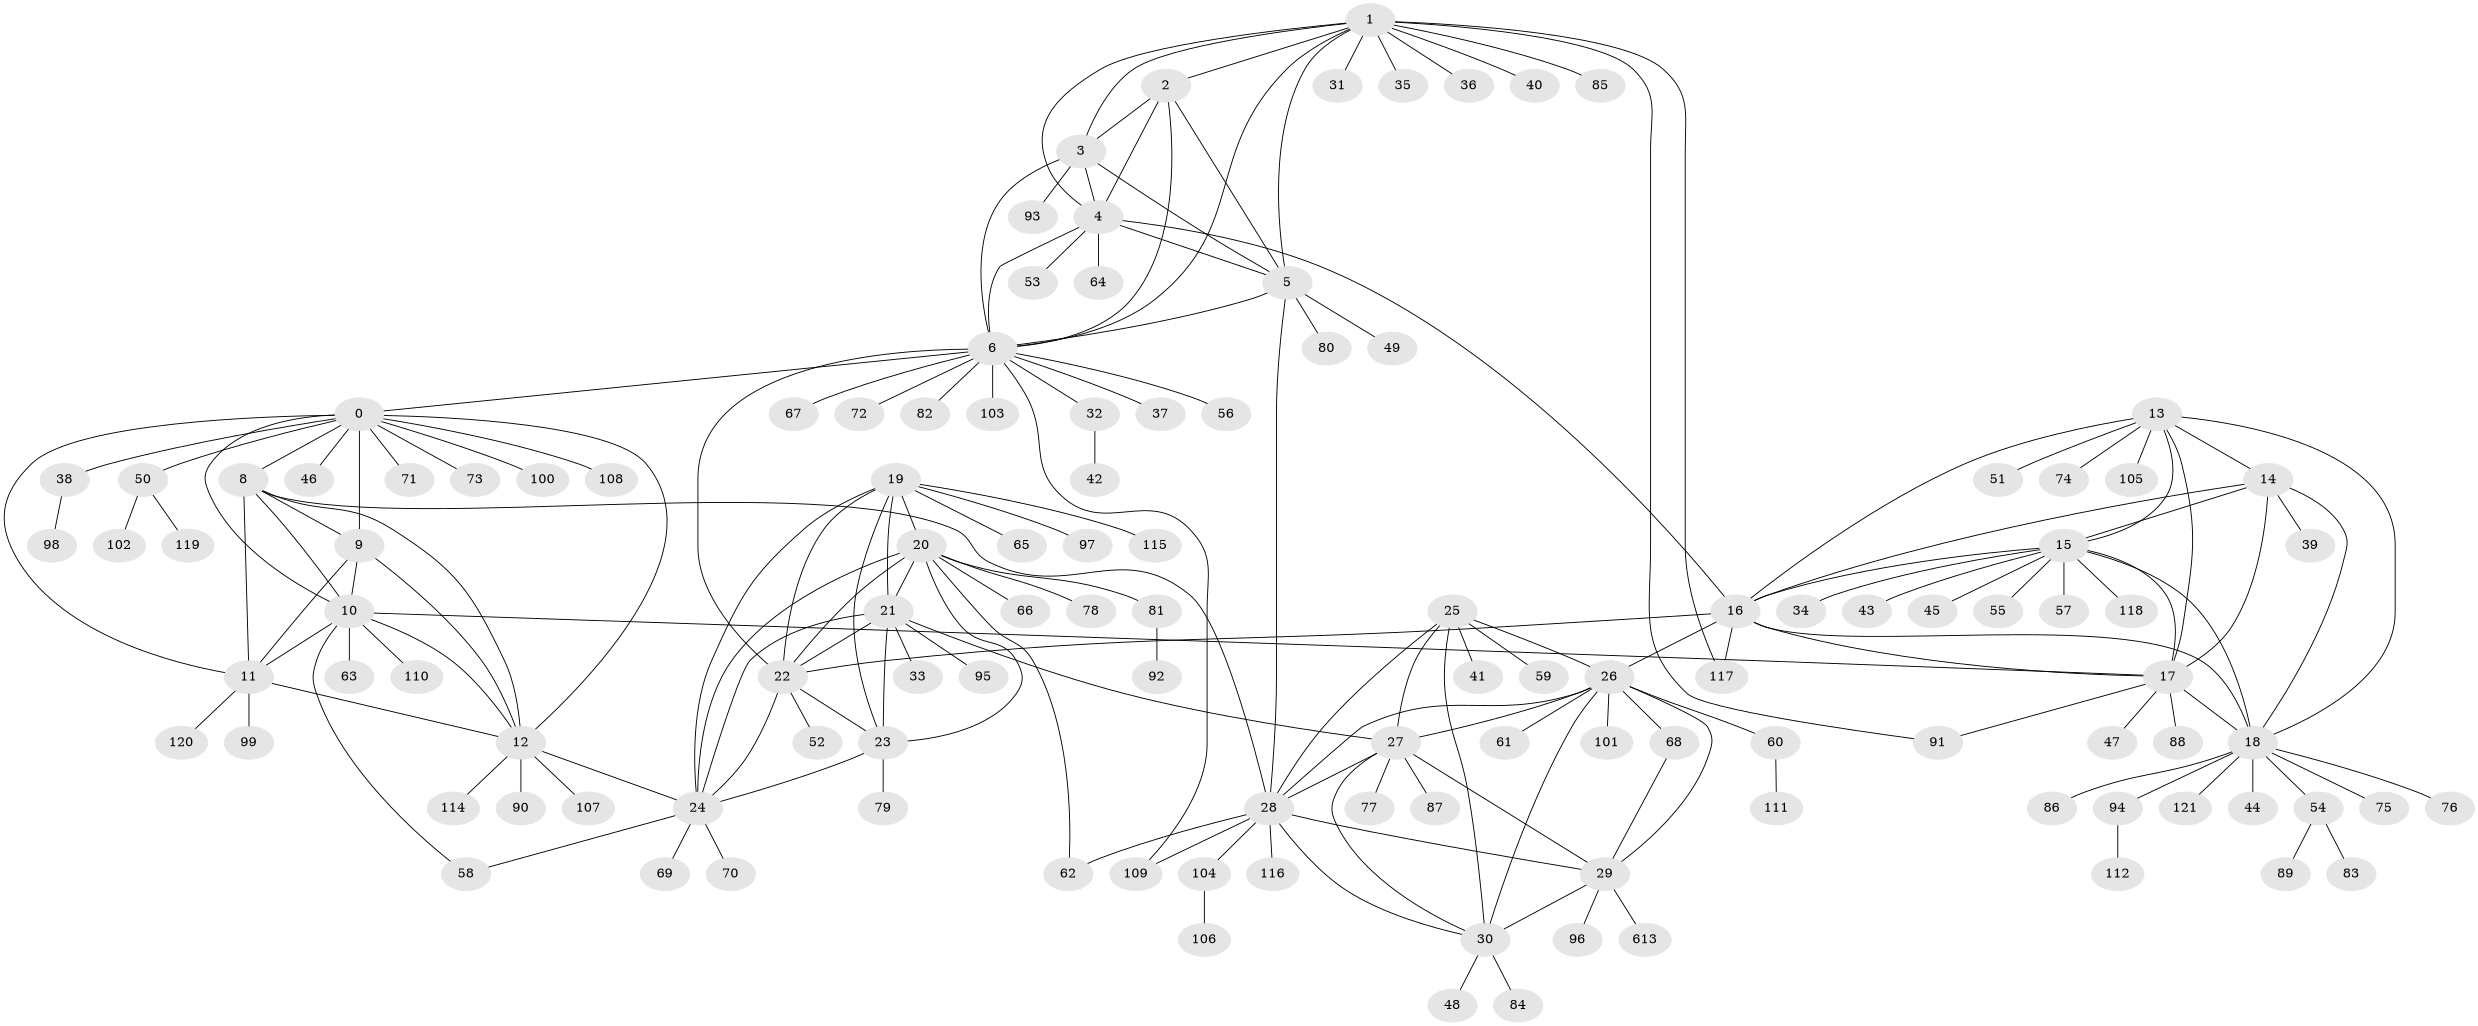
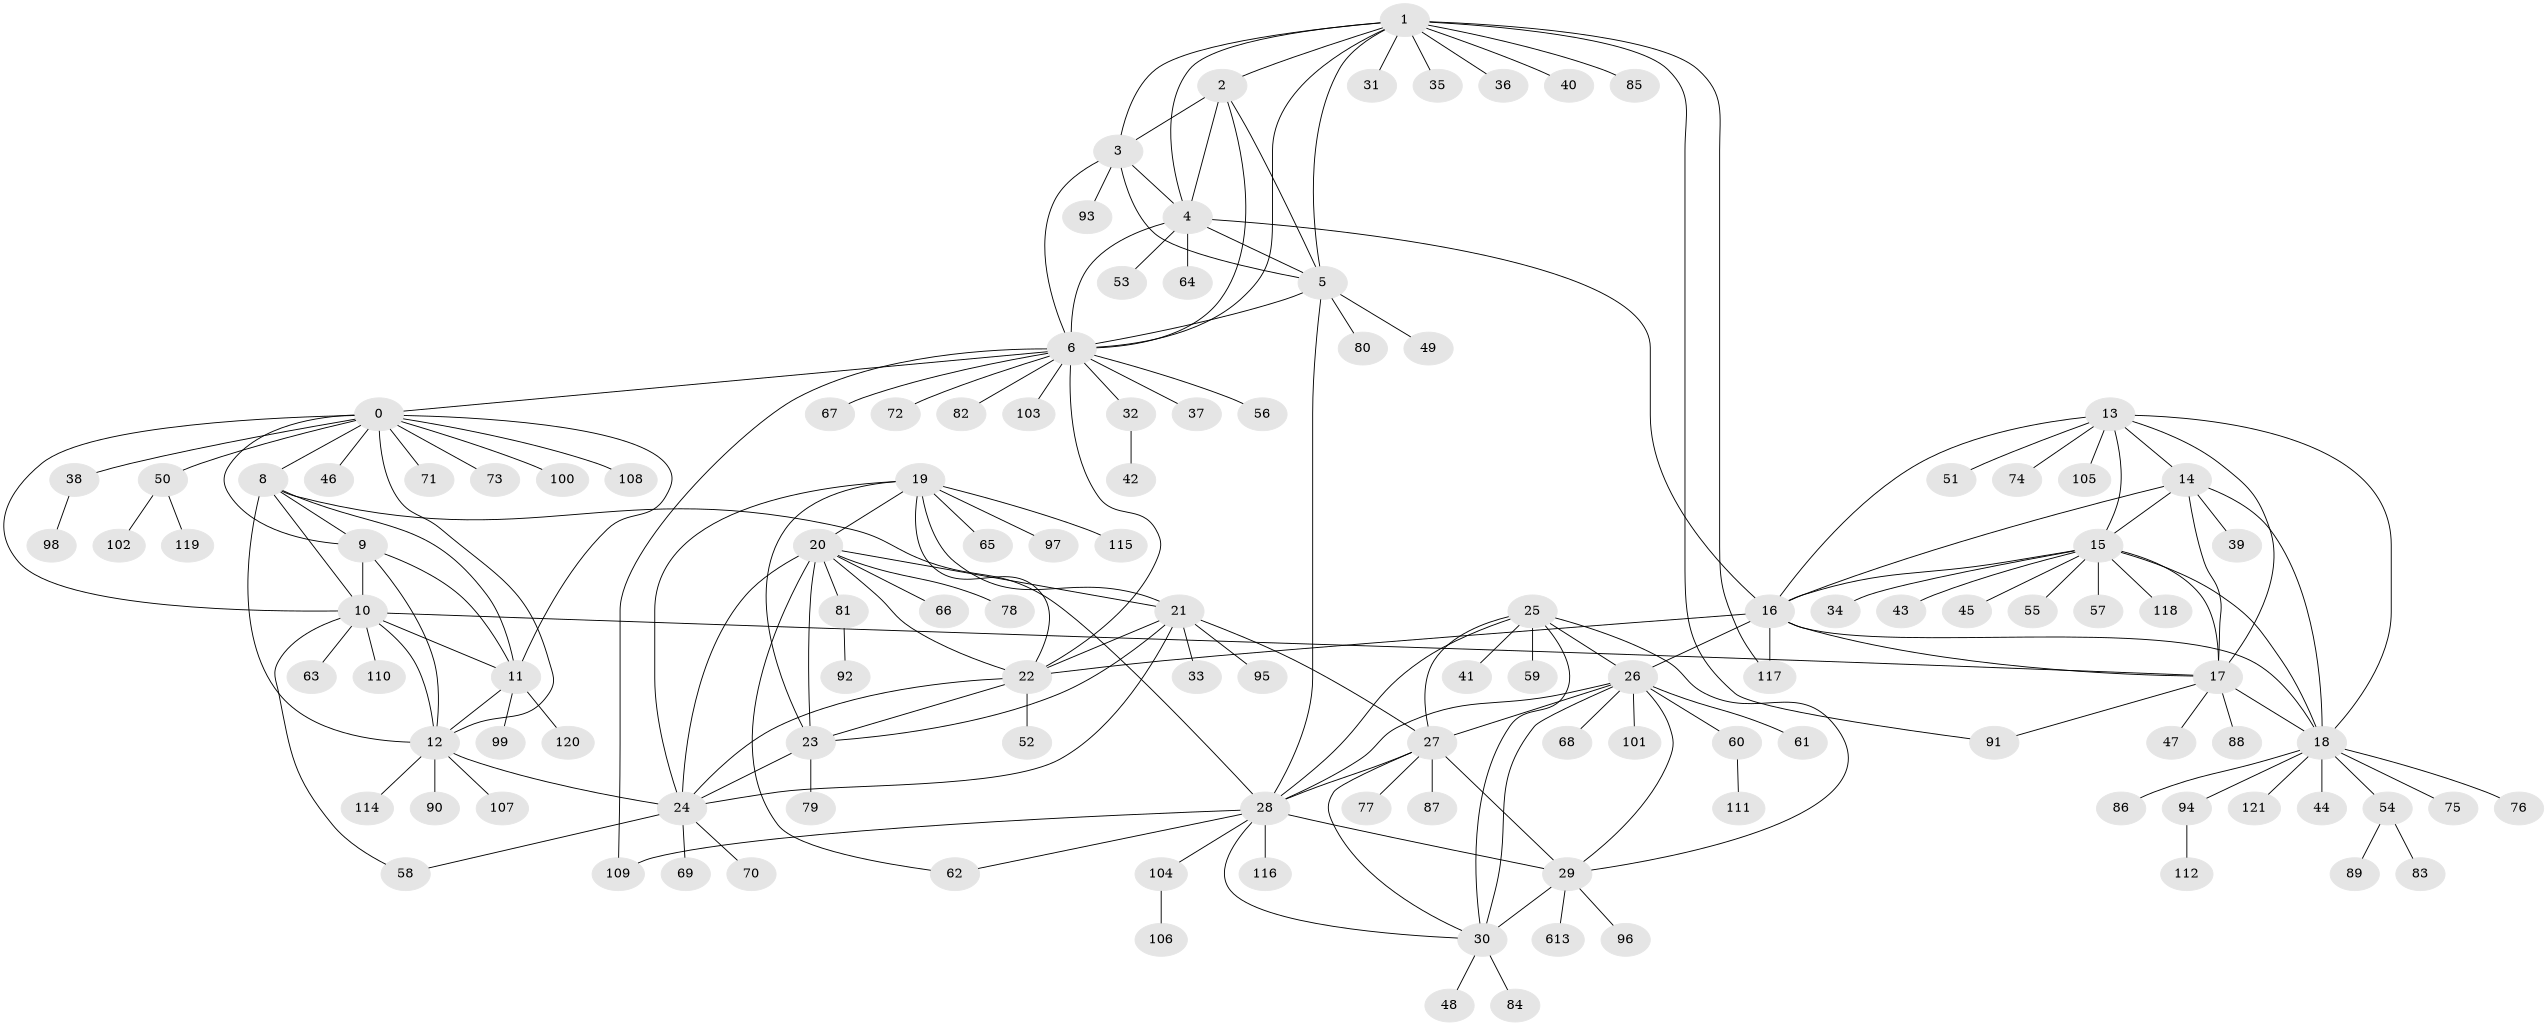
edge "68" -- "29": now "25" -- "29"
